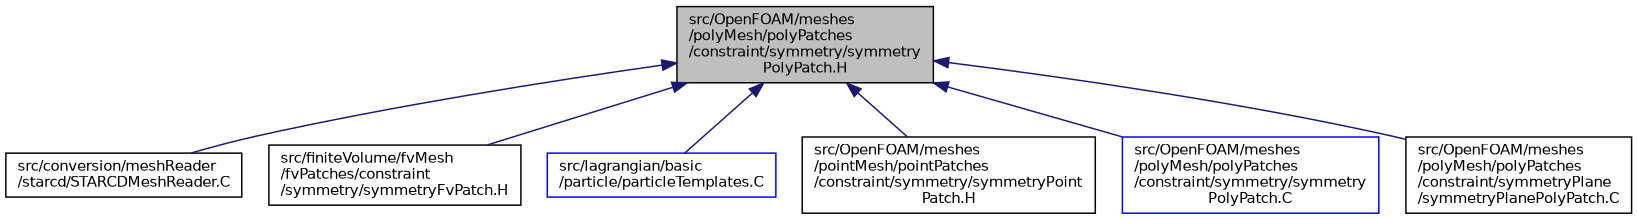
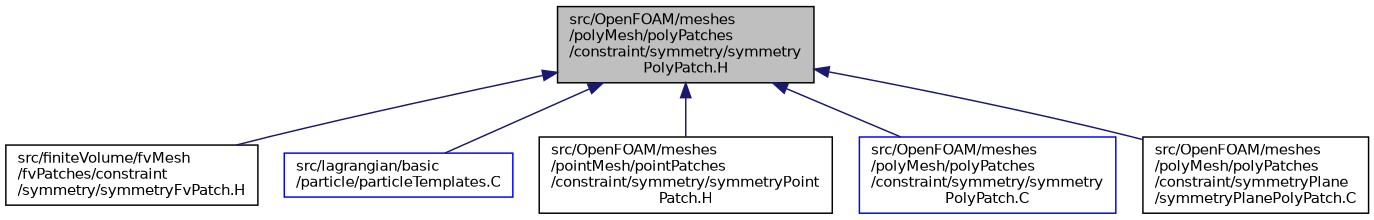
node "src/conversion/meshReader /starcd/STARCDMeshReader.C": removed
